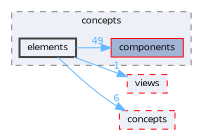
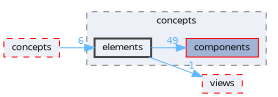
edge "elements" -> "concepts": reversed
